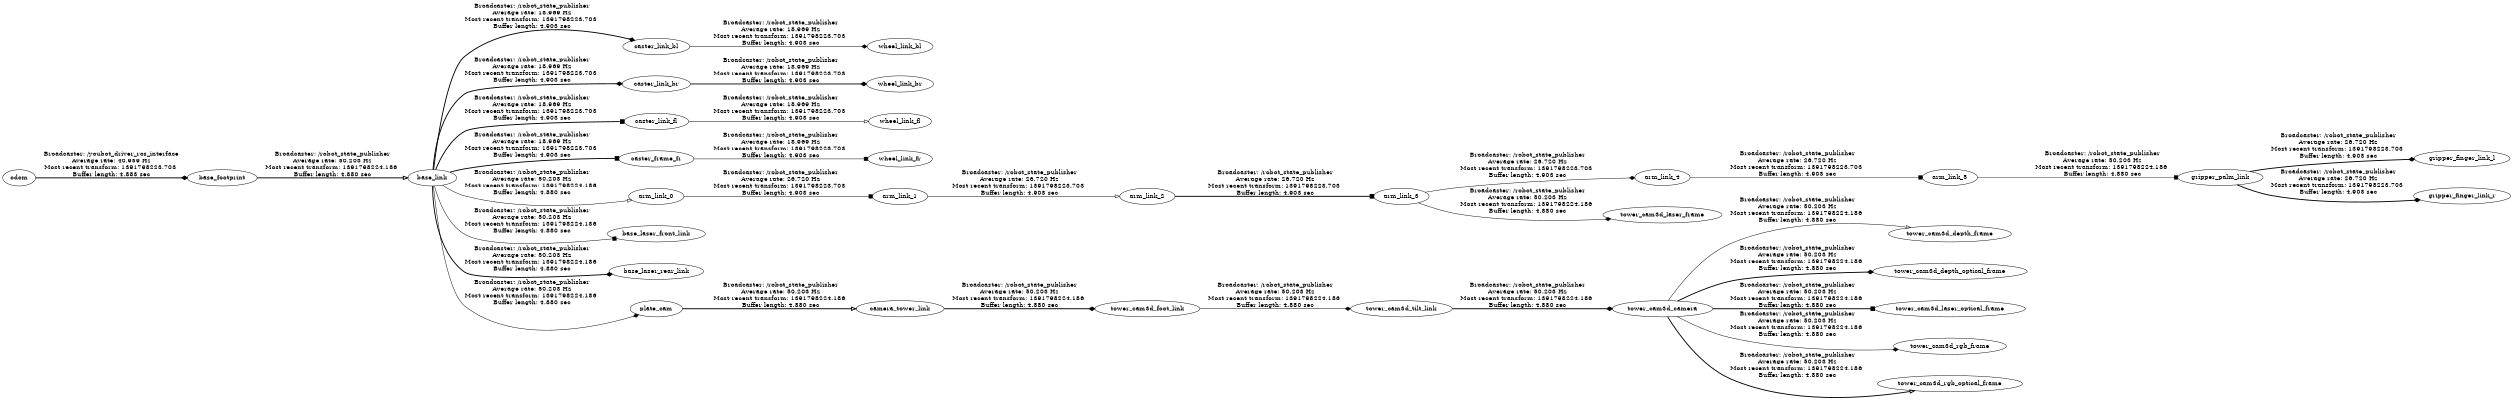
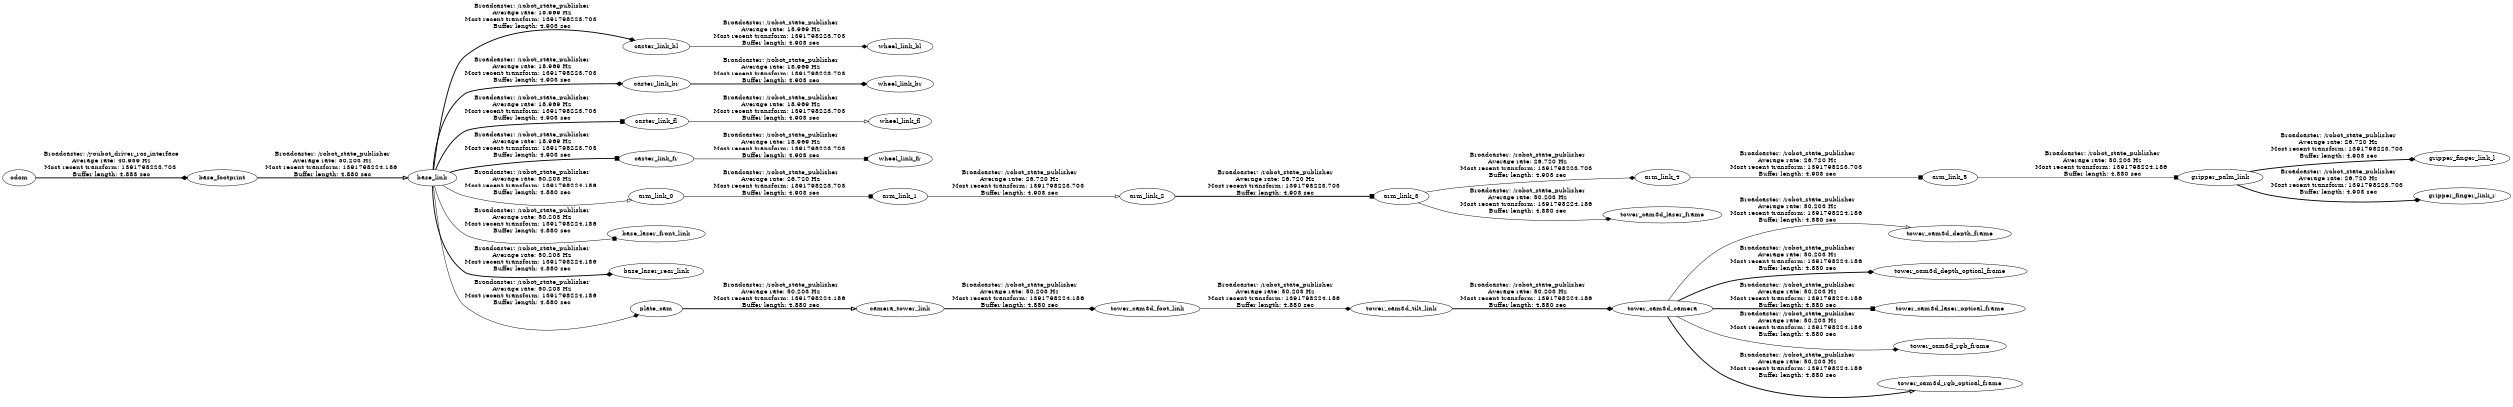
node "caster_frame_fr": label "caster_frame_fr" -> "caster_link_fr"
